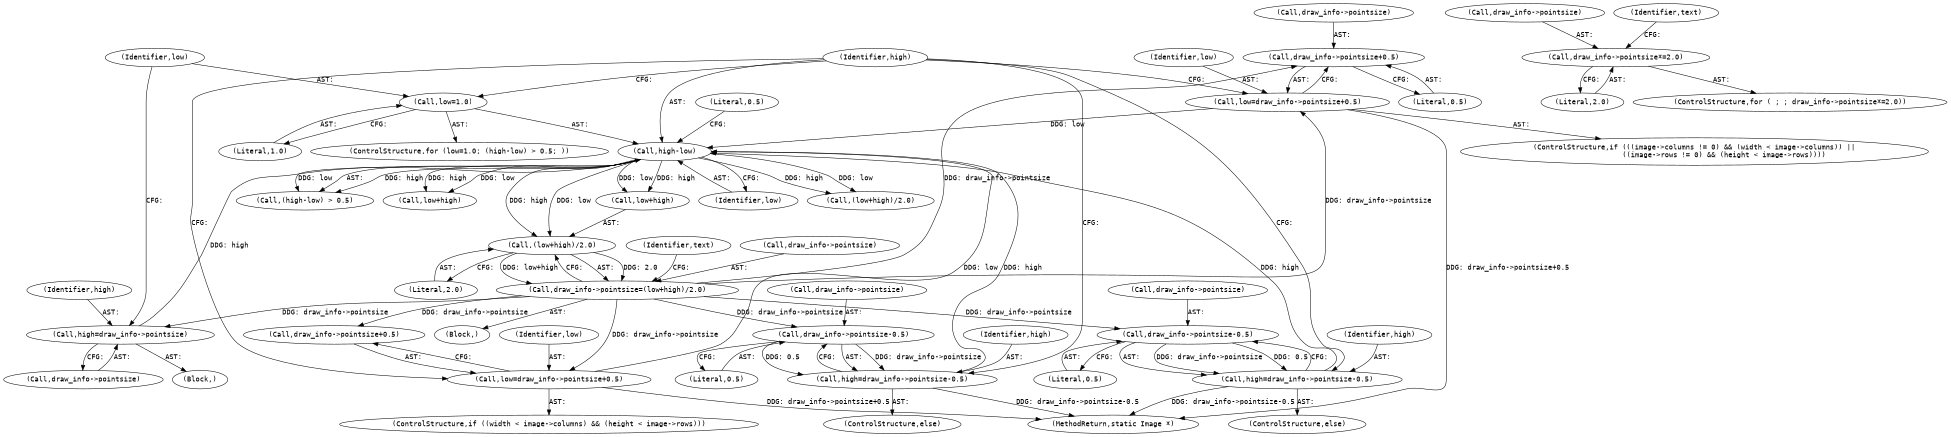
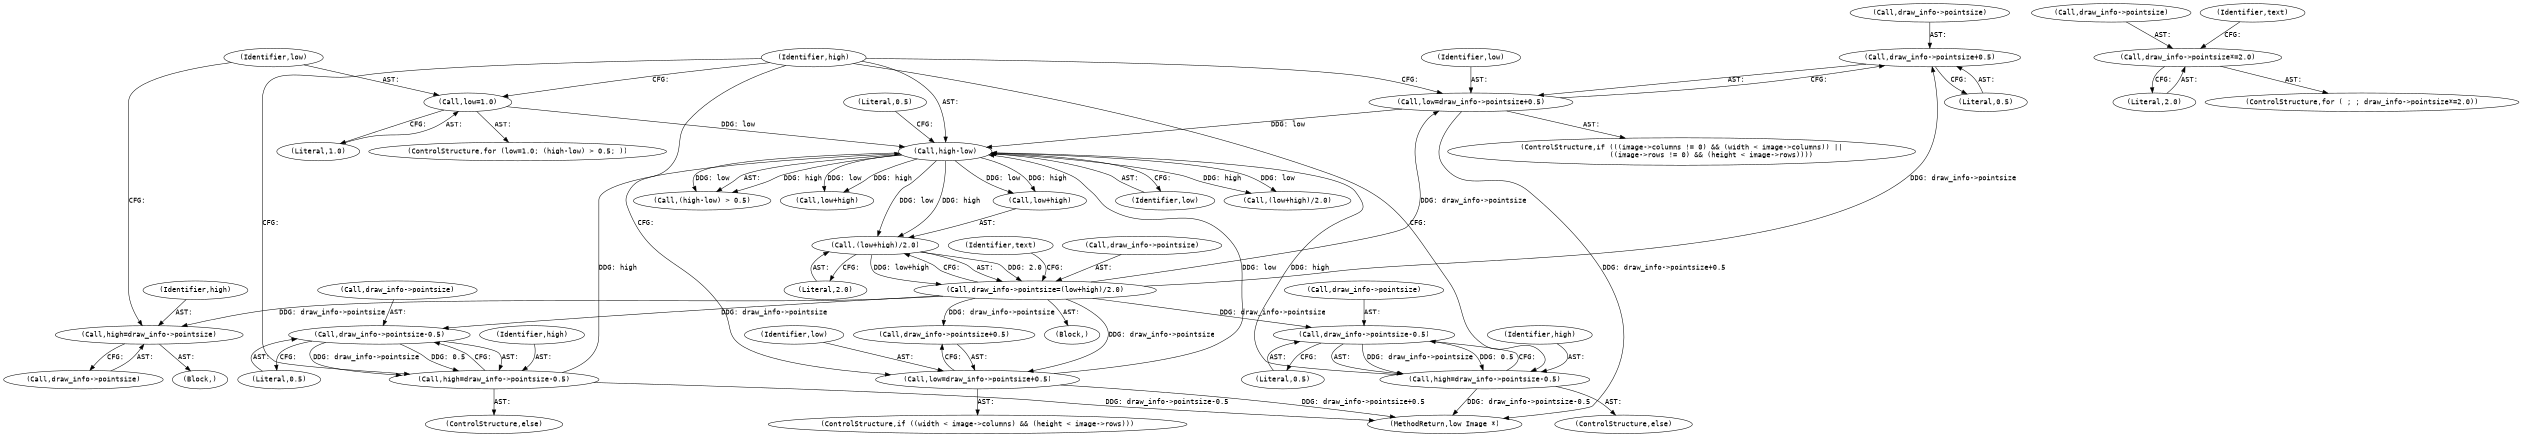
edge "(Call,low=1.0)" -> "(Call,high-low)": label "AST: " -> "DDG: low"
edge "(Call,high=draw_info->pointsize)" -> "(Call,high-low)": removed, label "DDG: high"
node "(MethodReturn,static Image *)": label "(MethodReturn,static Image *)" -> "(MethodReturn,low Image *)"
